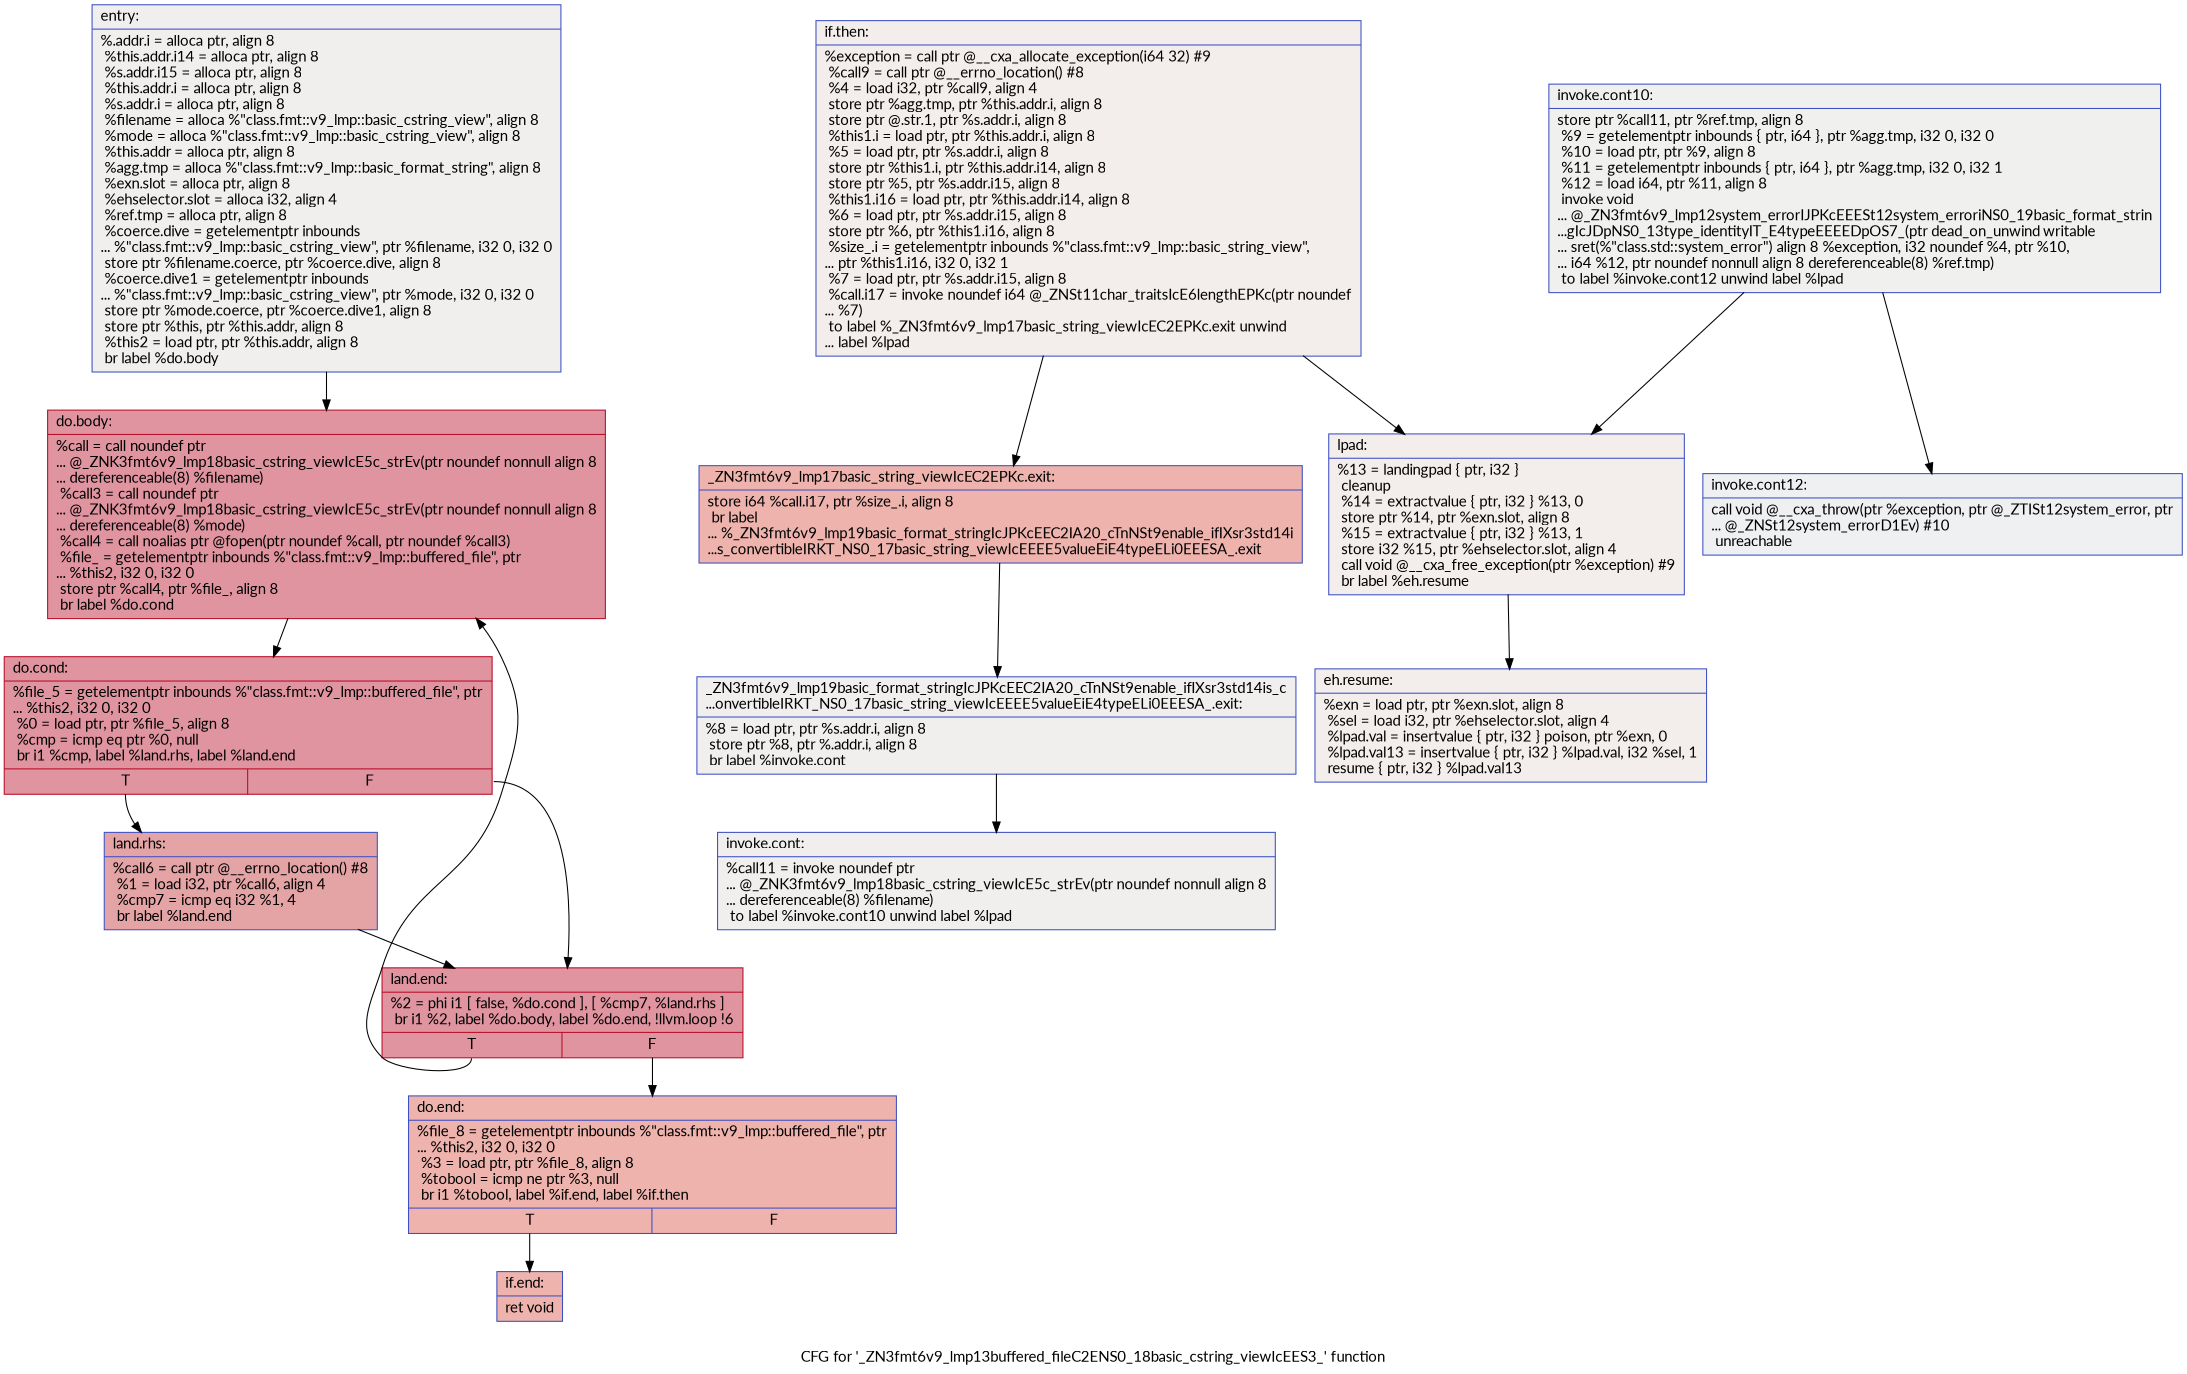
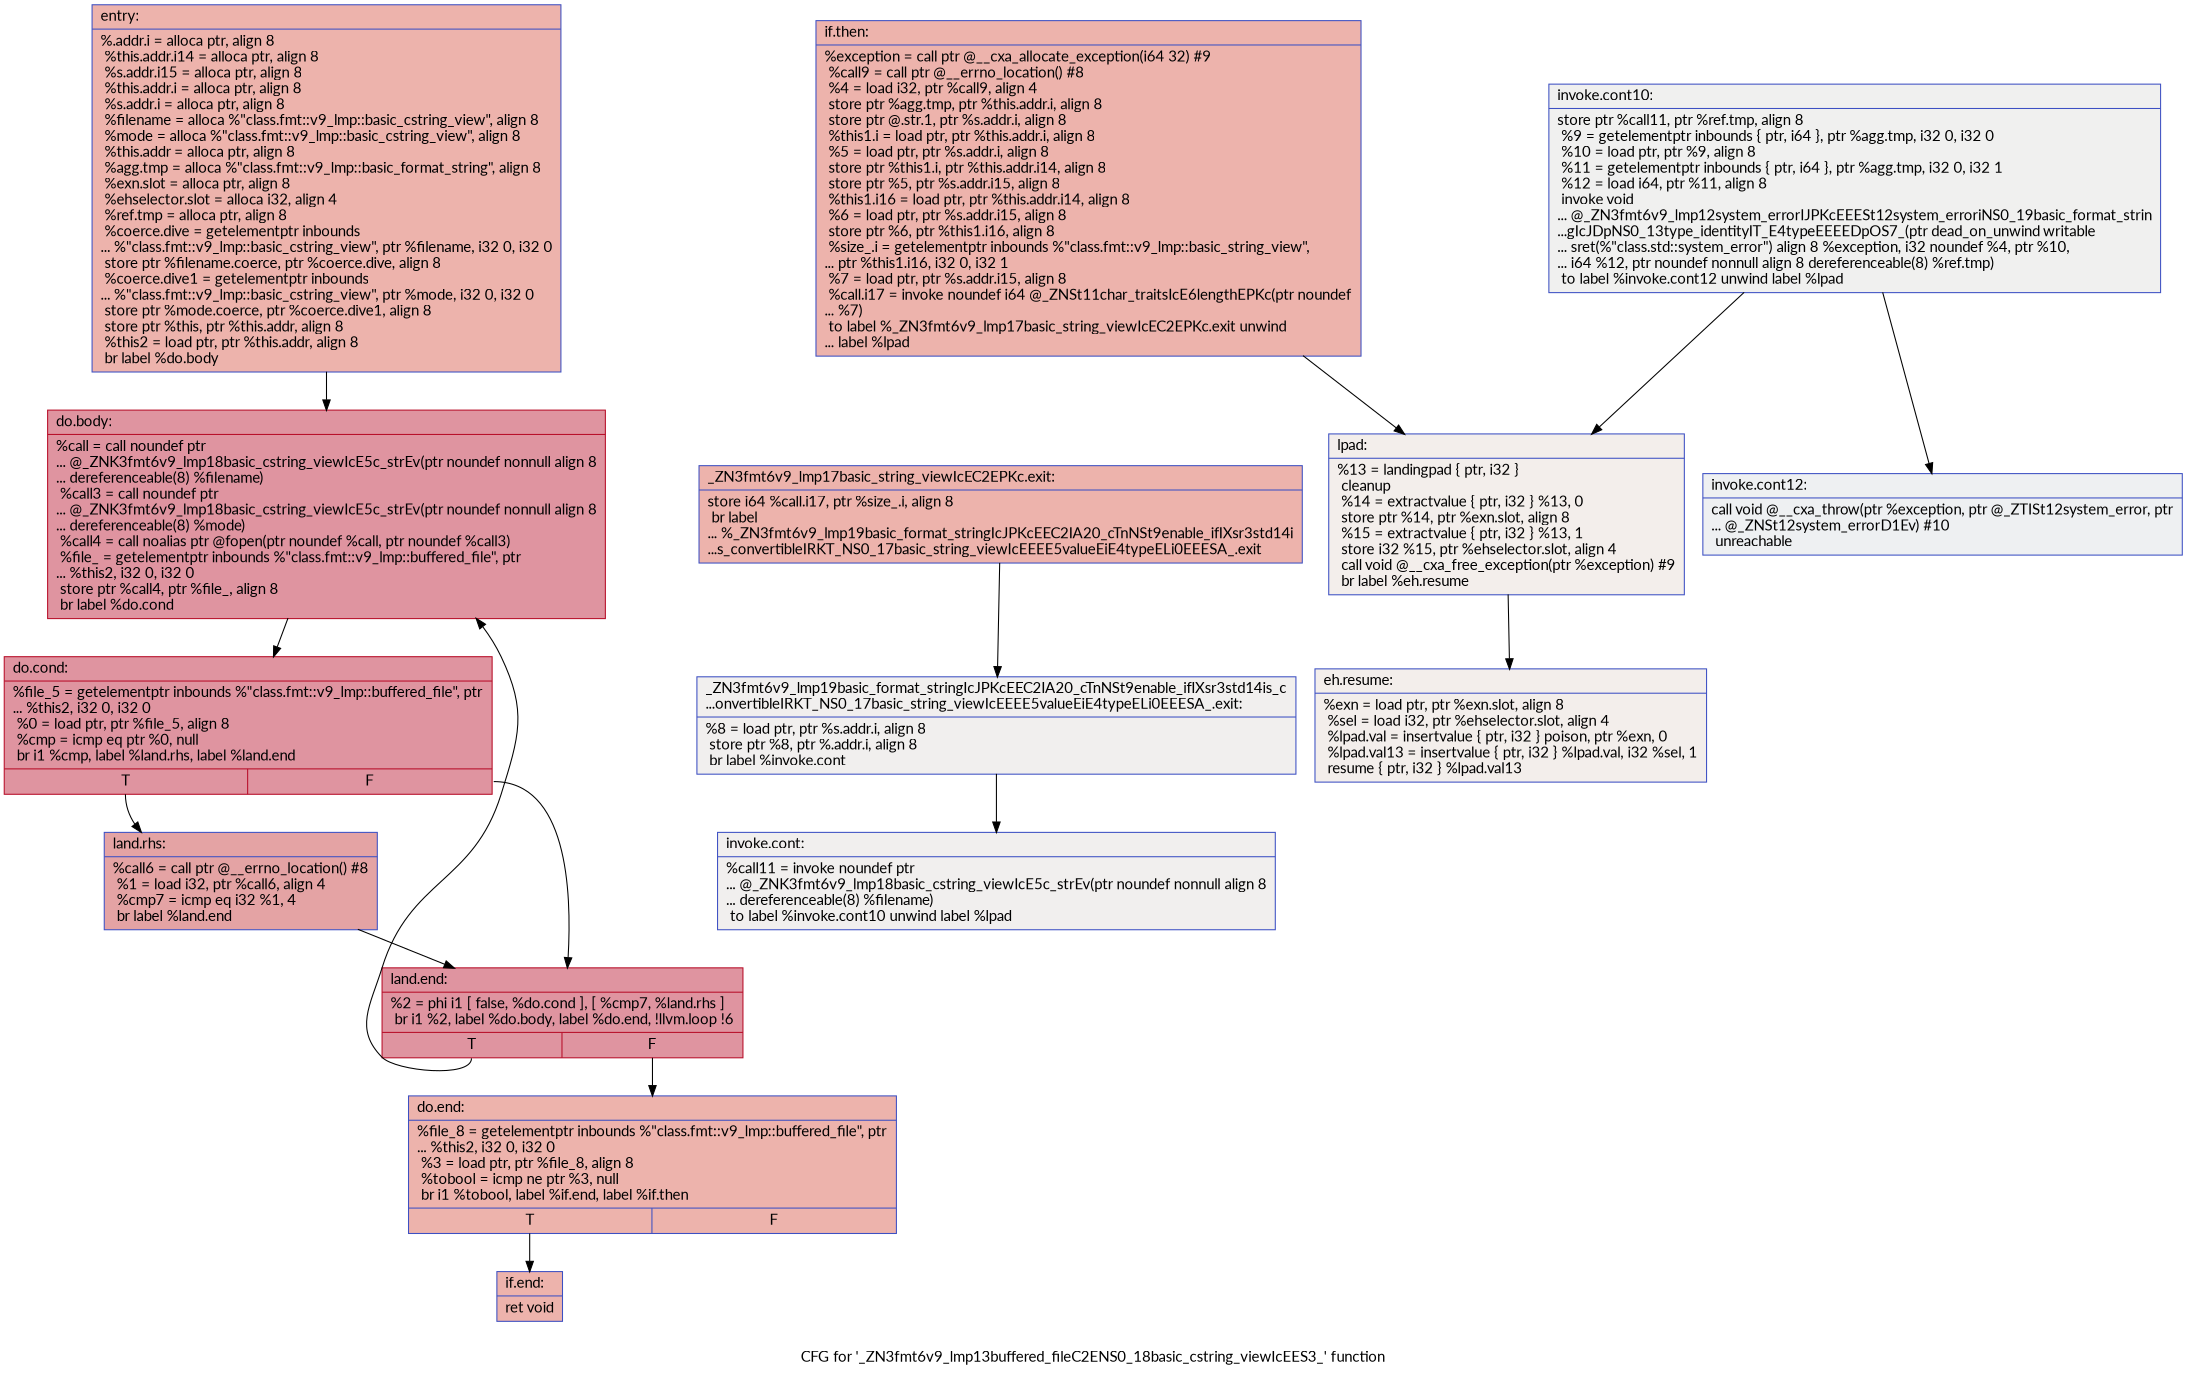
node "entry:": fillcolor #e0dbd870 -> #d6524470
node "if.then:": fillcolor #e5d8d170 -> #d6524470
edge "if.then:" -> "_ZN3fmt6v9_lmp17basic_string_viewIcEC2EPKc.exit:": removed
